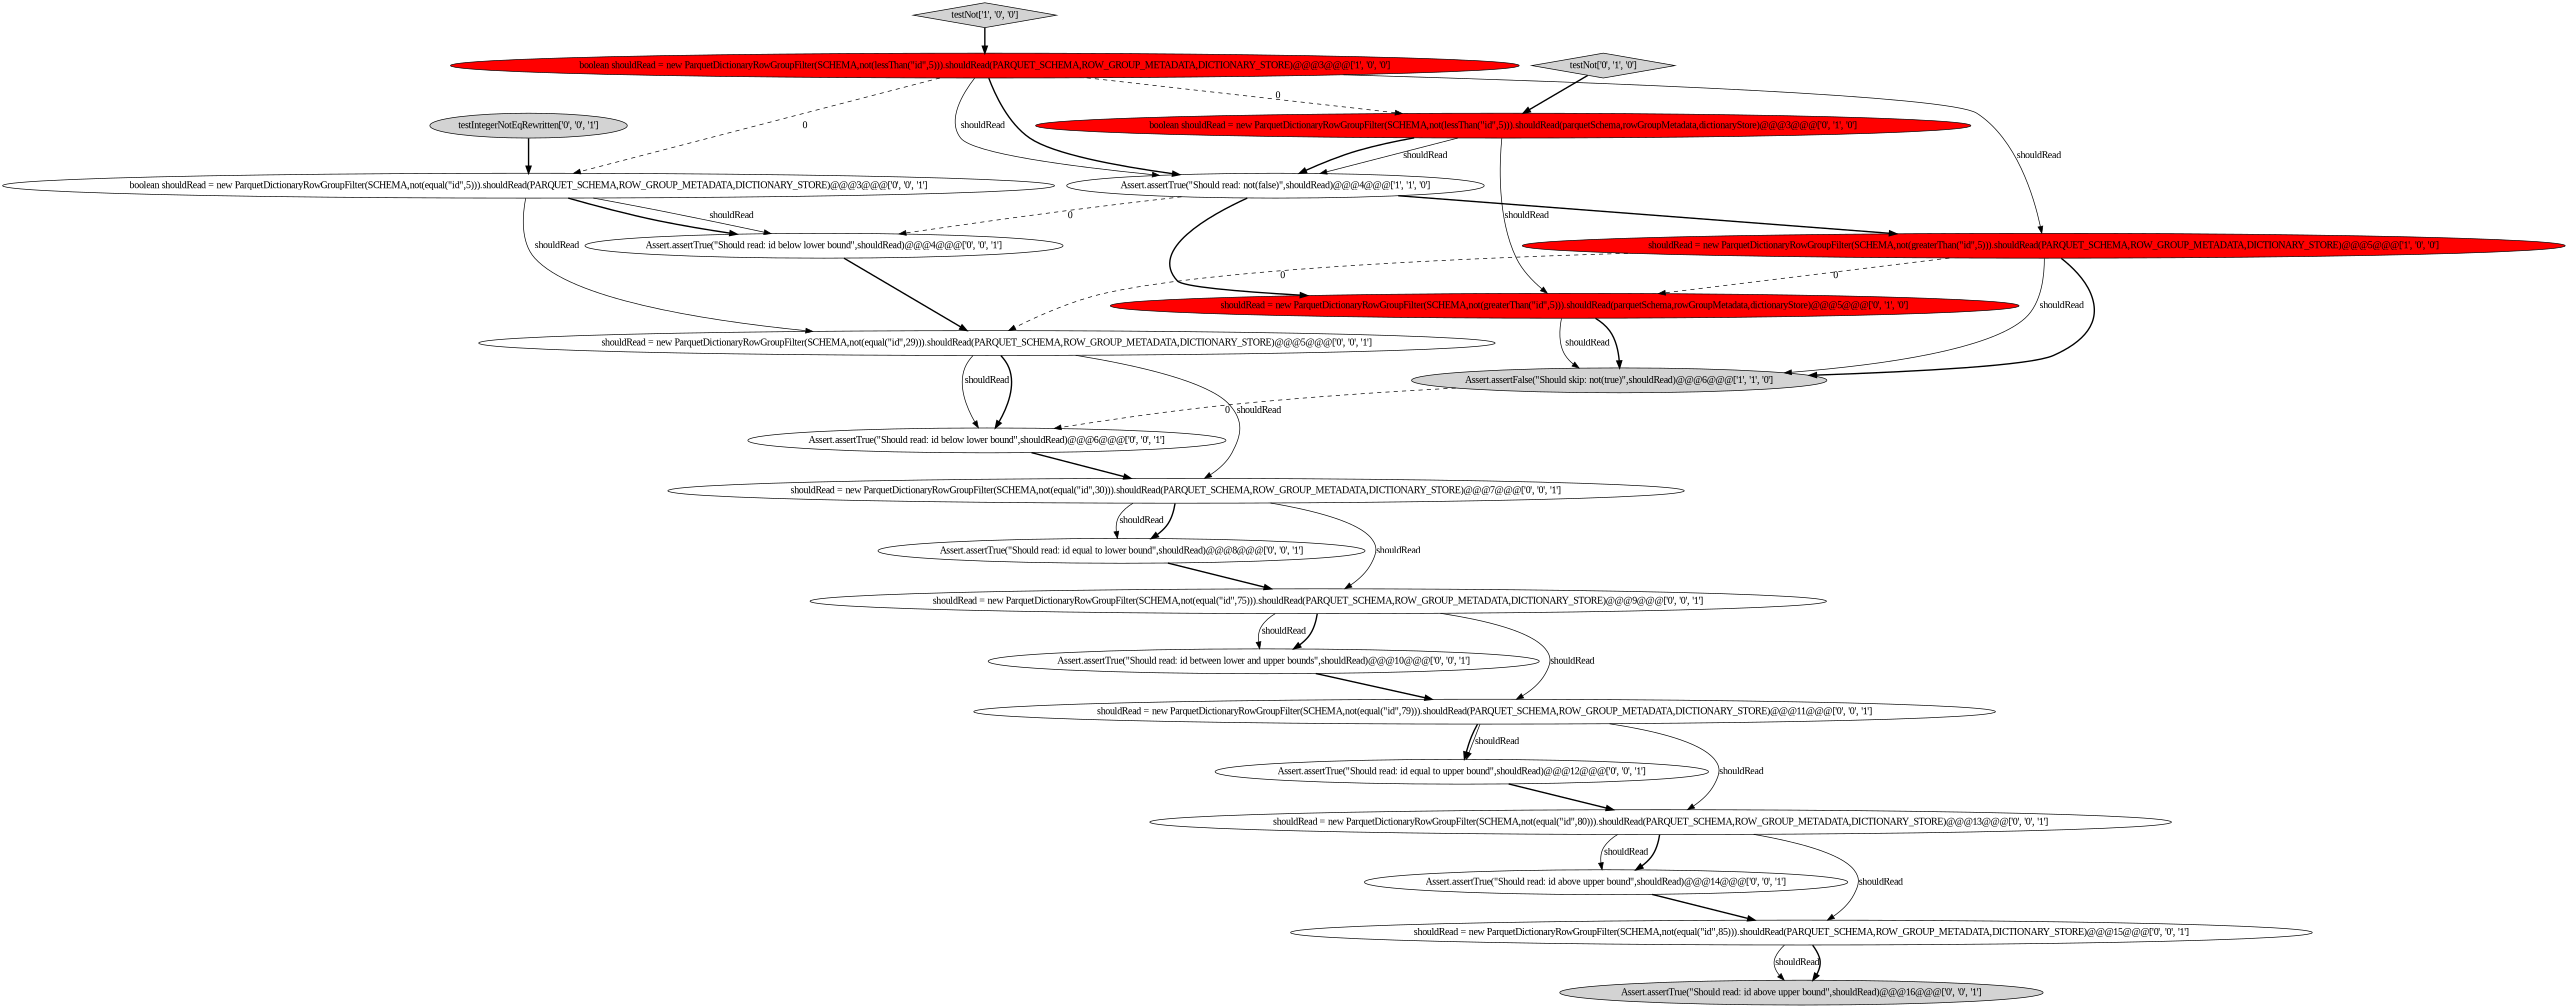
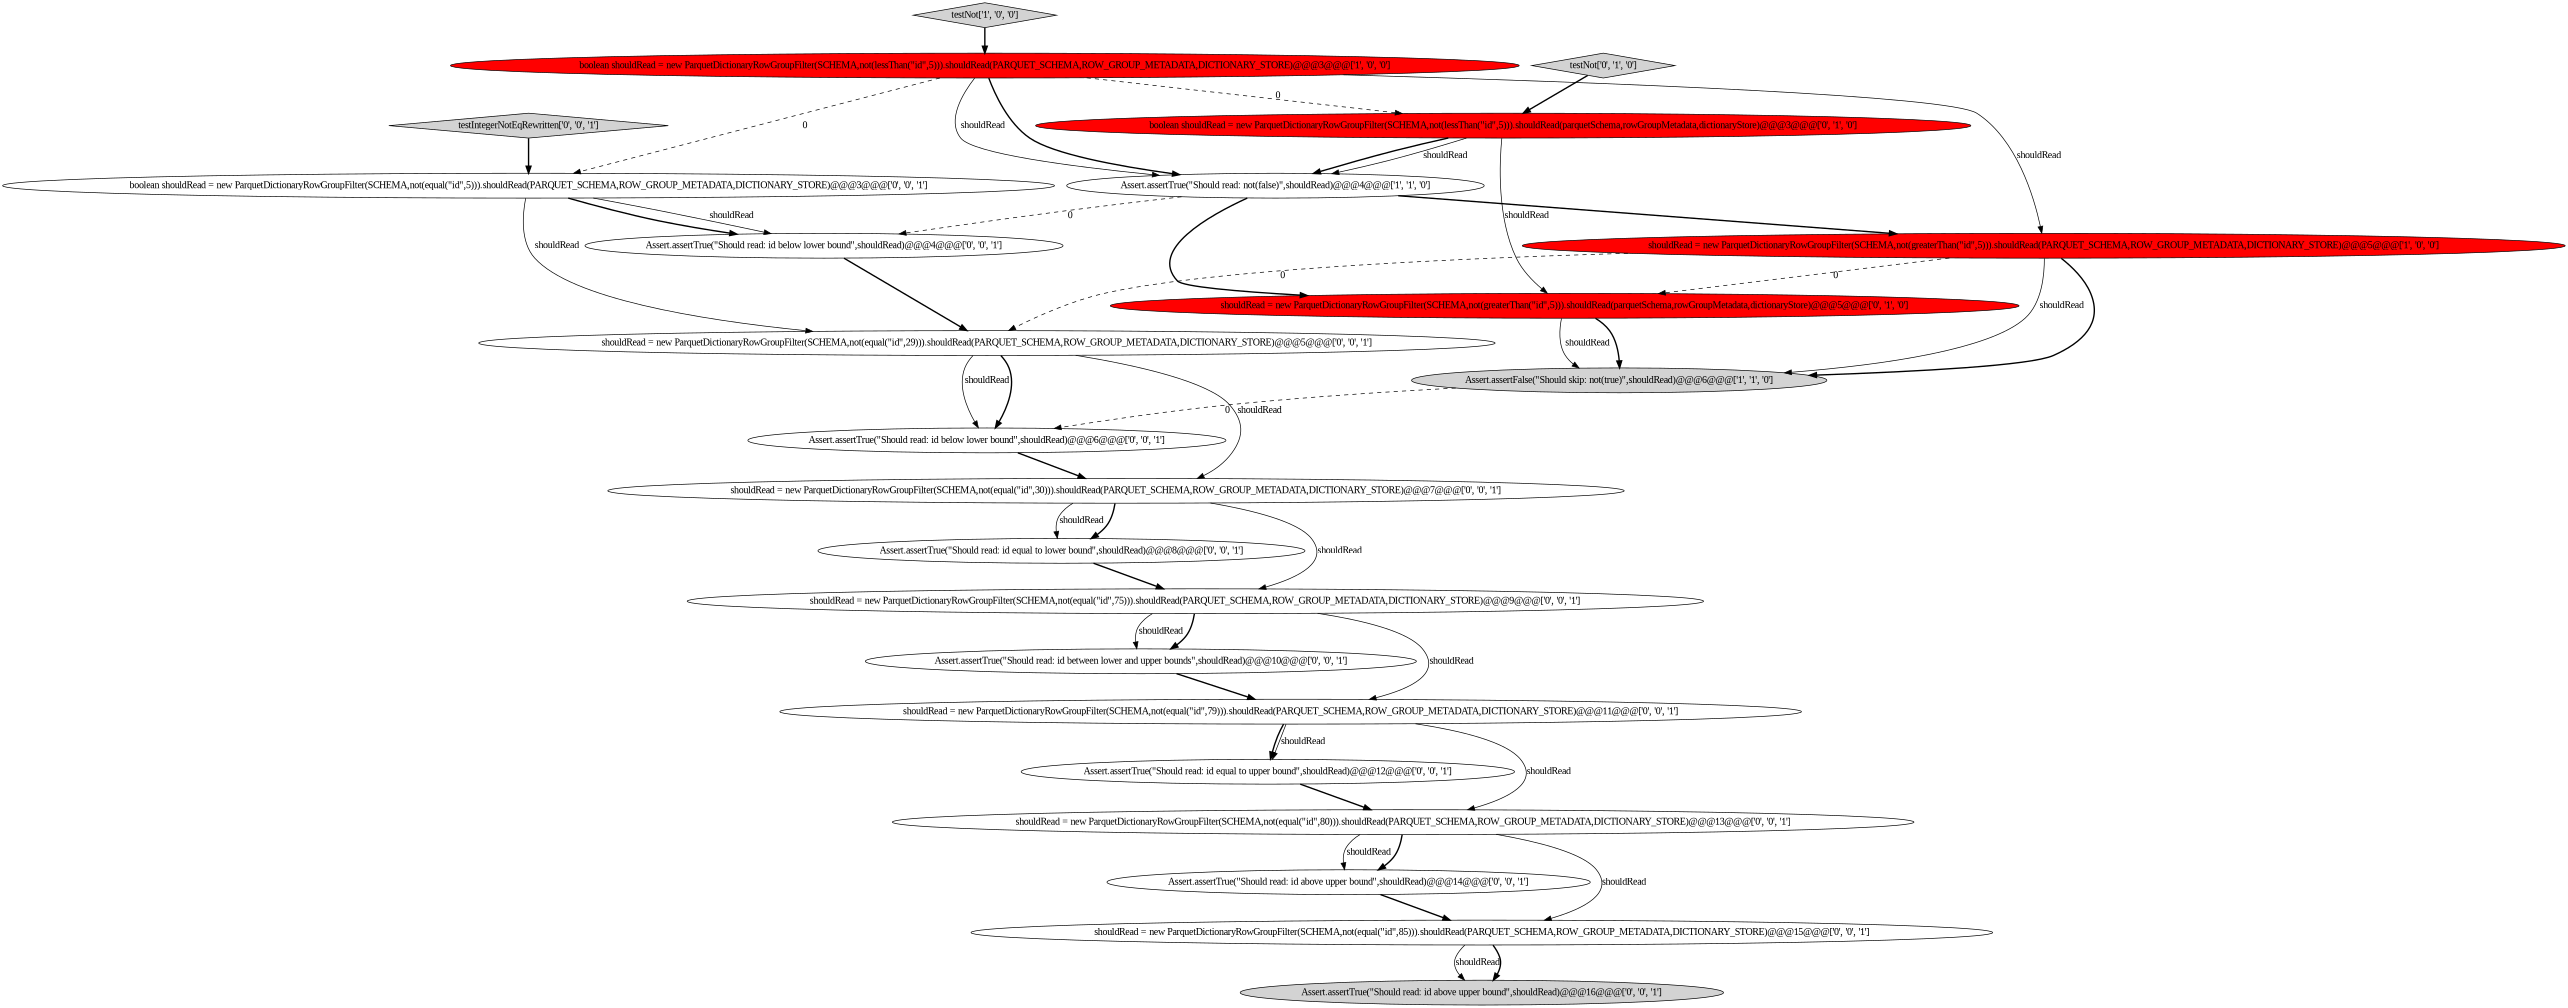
node "testIntegerNotEqRewritten['0', '0', '1']": shape ellipse -> diamond
